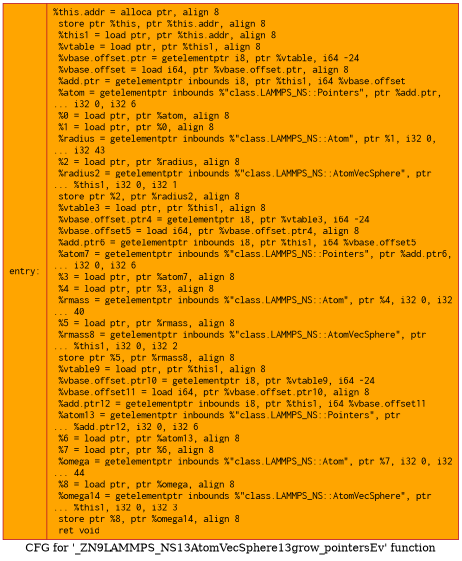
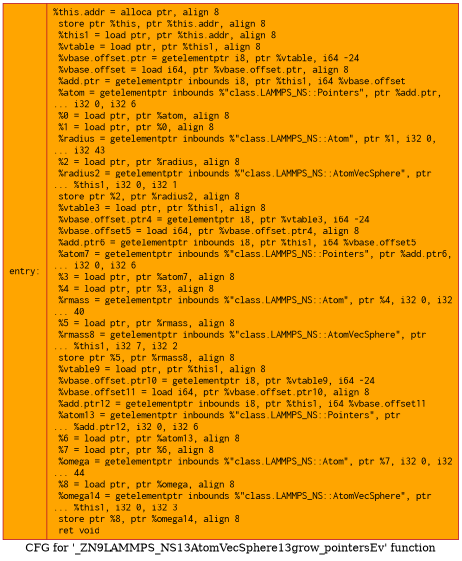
node "entry:": text "... %this1, i32 0, i32 2" -> "... %this1, i32 7, i32 2"
